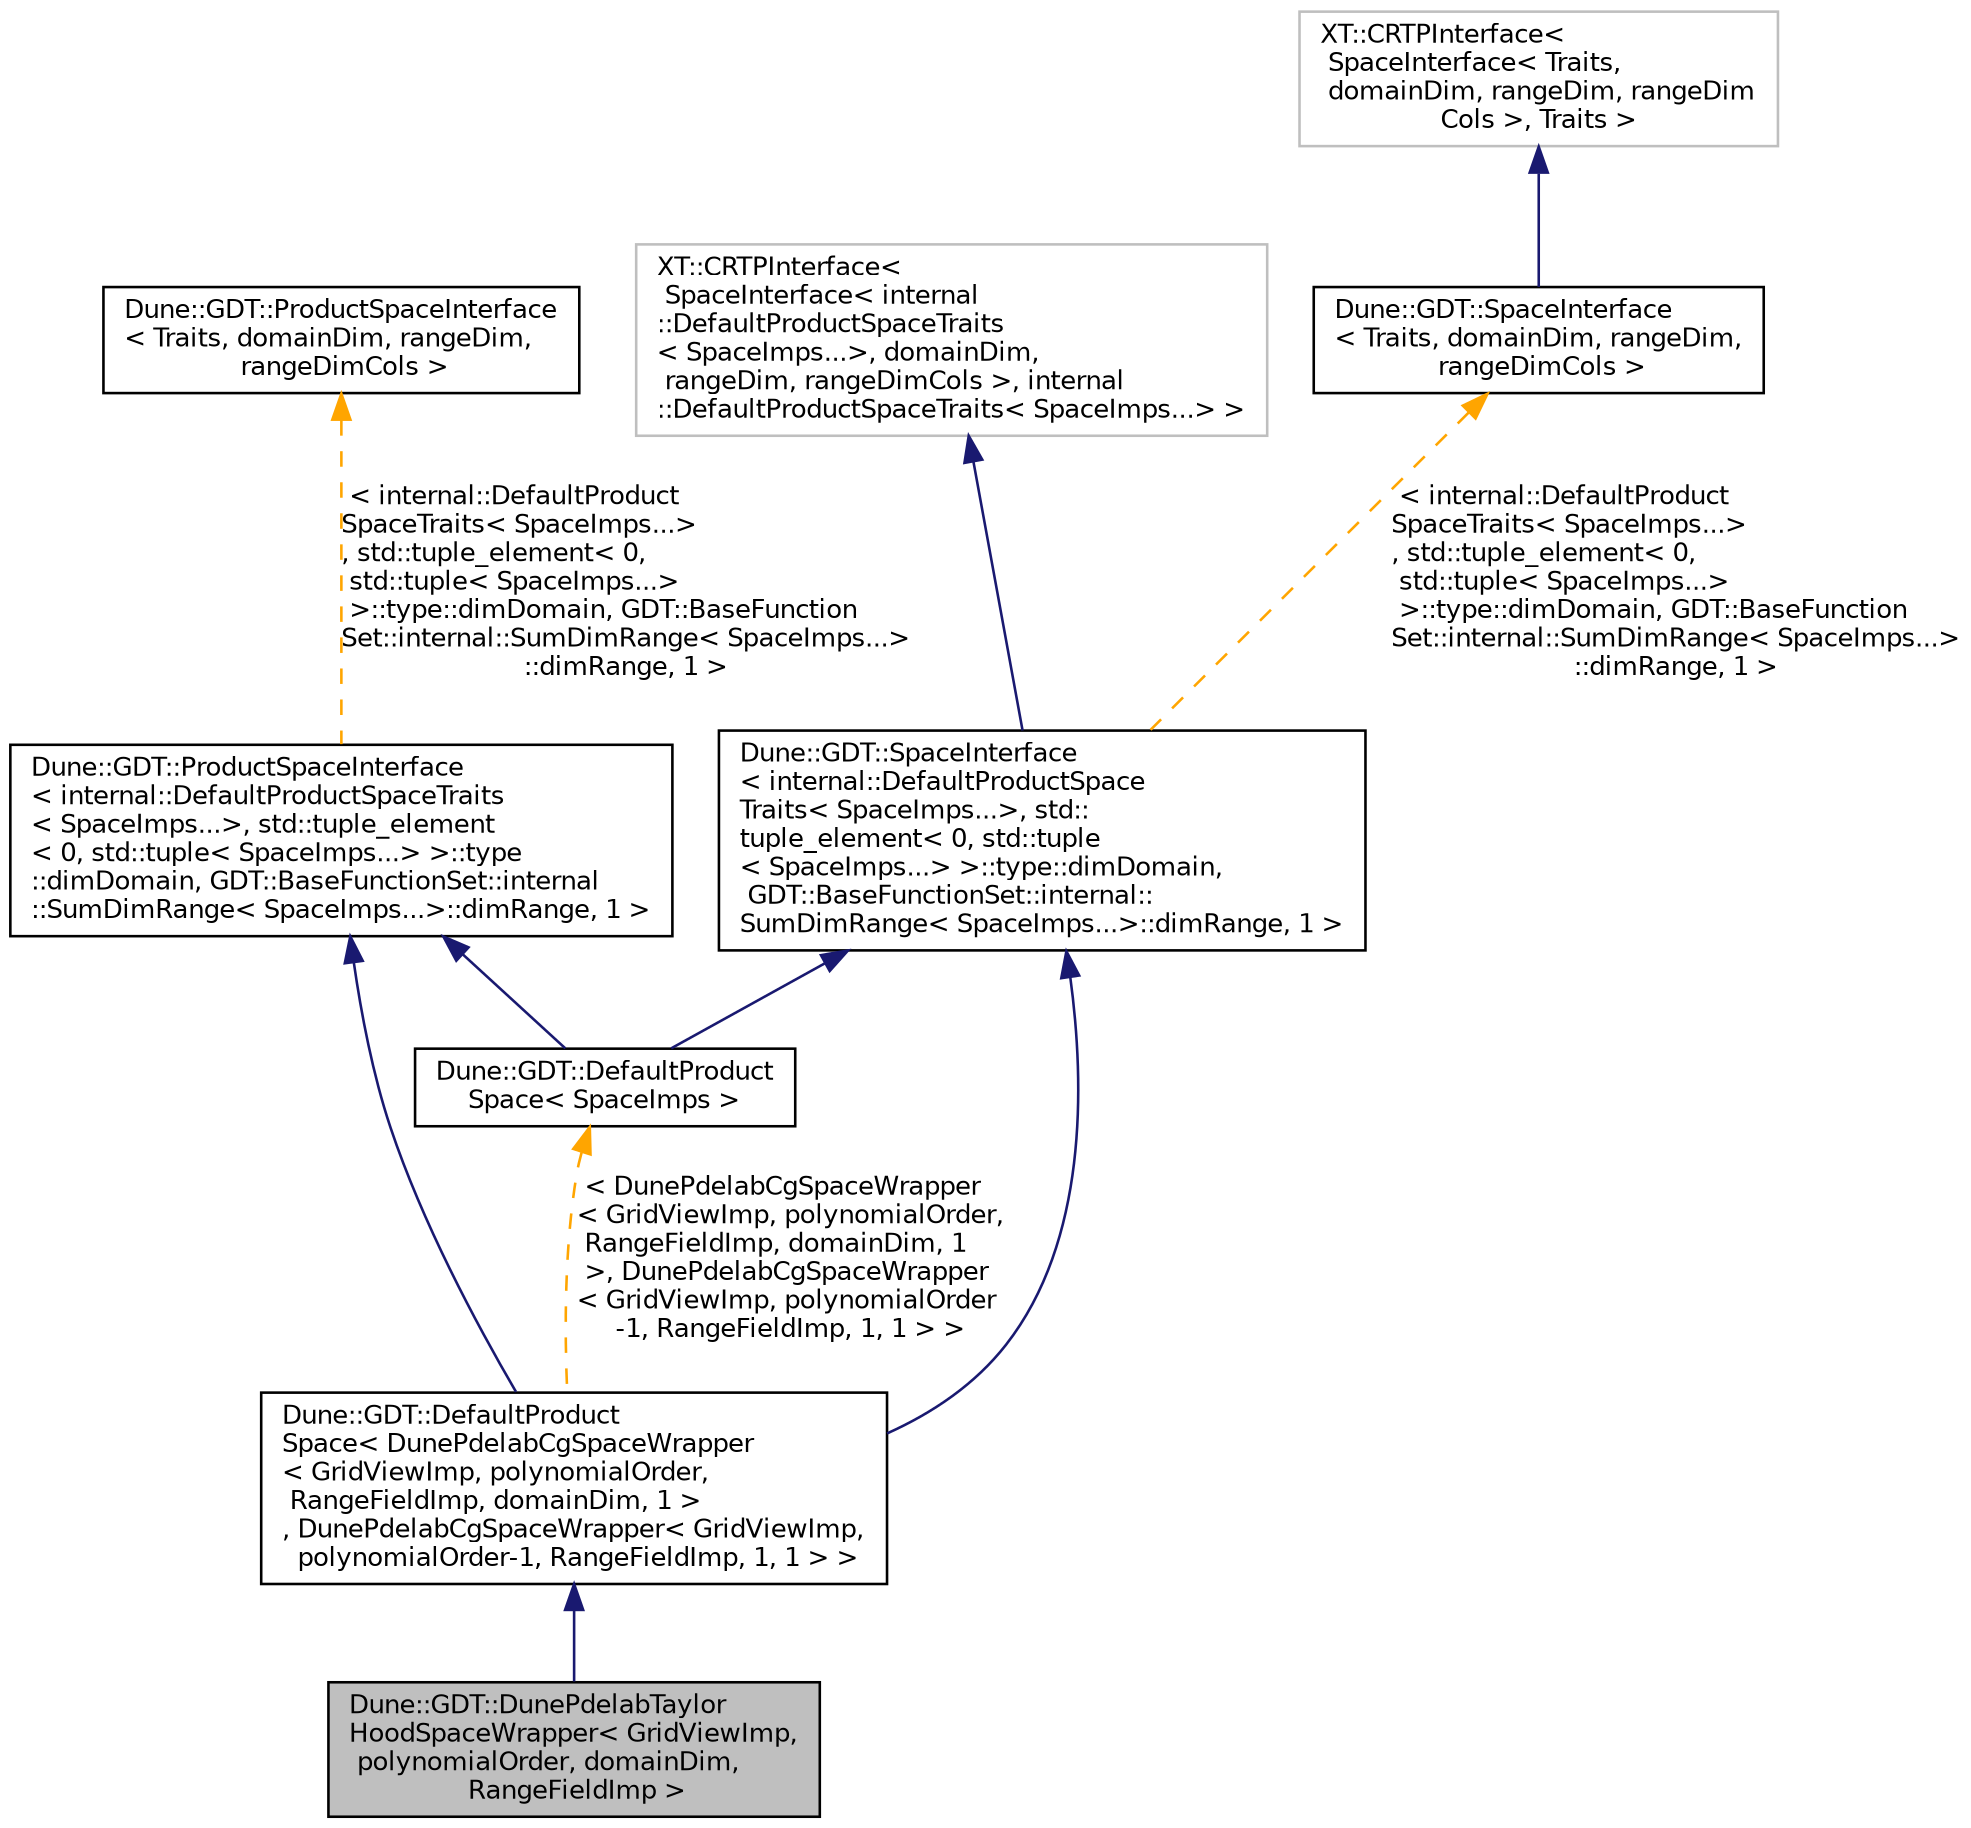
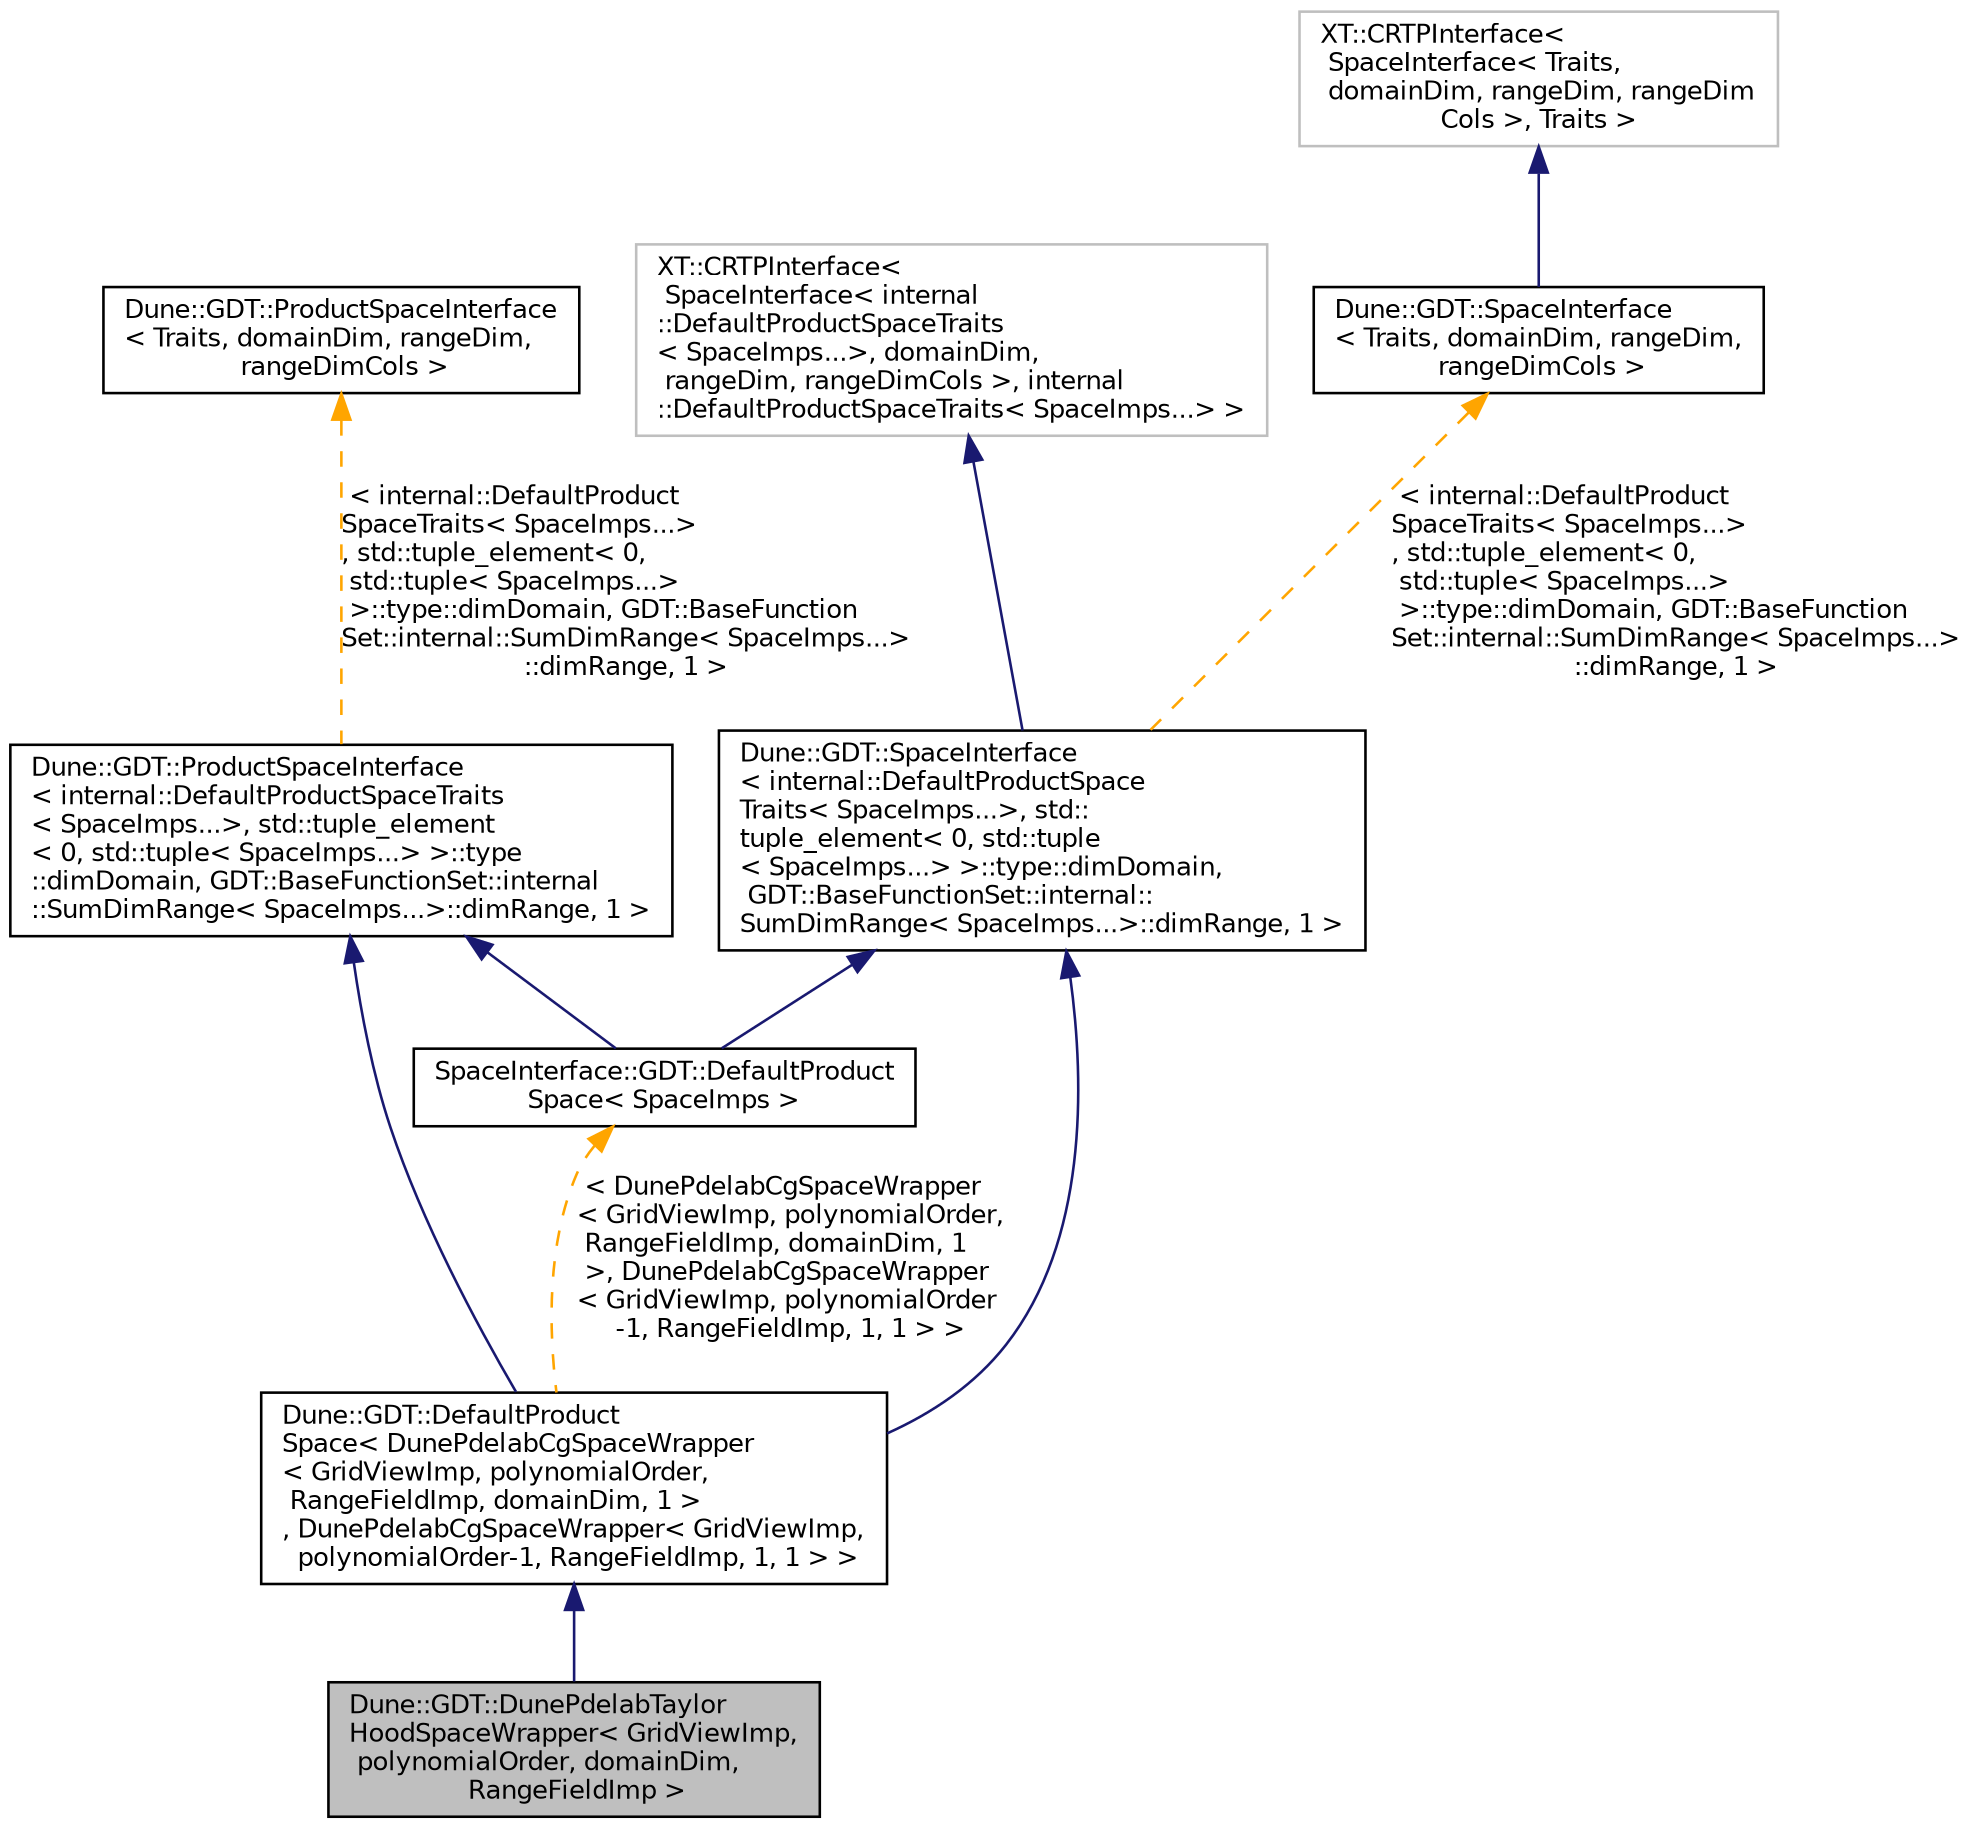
node "Dune::GDT::DefaultProduct Space< SpaceImps >": label "Dune::GDT::DefaultProduct Space< SpaceImps >" -> "SpaceInterface::GDT::DefaultProduct Space< SpaceImps >"
